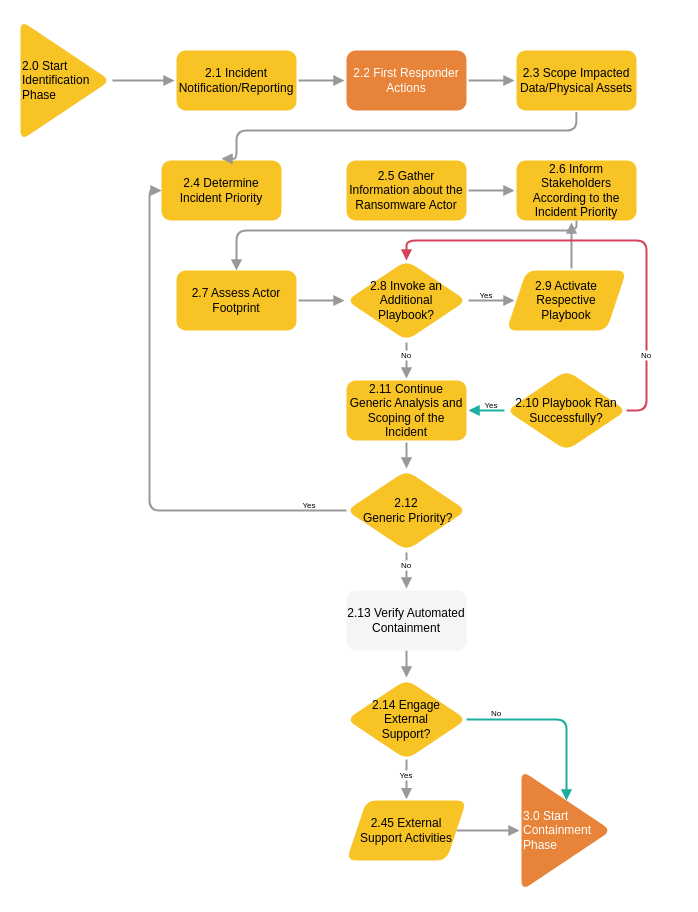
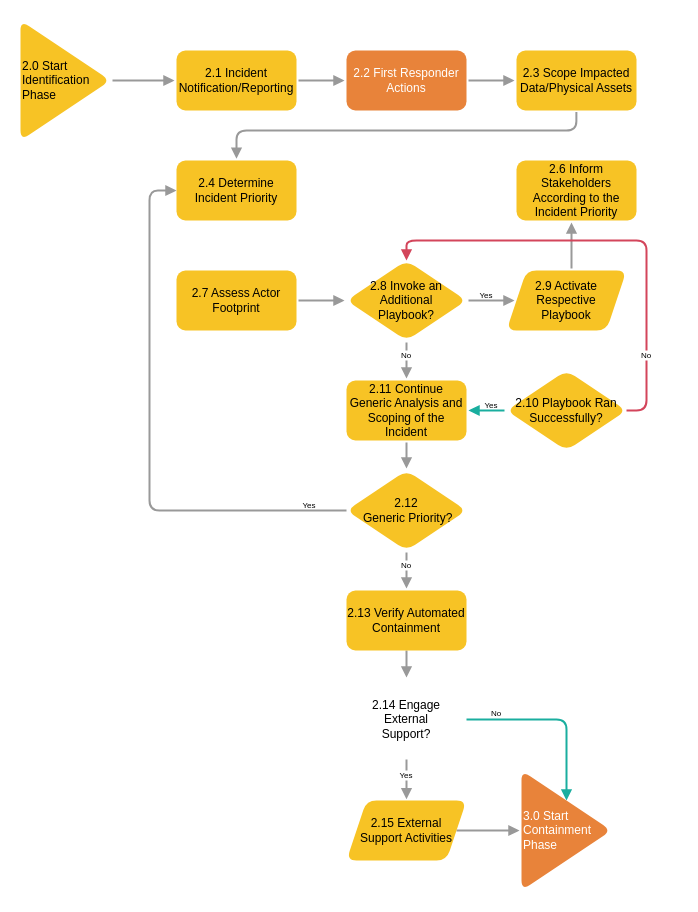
node "2.4 Determine Incident Priority": moved (222, 191) -> (237, 191)
node "2.5 Gather Information about the Ransomware Actor": removed
edge "2.5 Gather Information about the Ransomware Actor" -> "2.6 Inform Stakeholders According to the Incident Priority": removed
edge "2.6 Inform Stakeholders According to the Incident Priority" -> "2.7 Assess Actor Footprint": removed
node "2.13 Verify Automated Containment": fillcolor #f5f5f5 -> #f7c325
node "2.14 Engage External Support?": fillcolor #f7c325 -> #ffffff
node "2.45 External Support Activities": label "2.45 External Support Activities" -> "2.15 External Support Activities"
